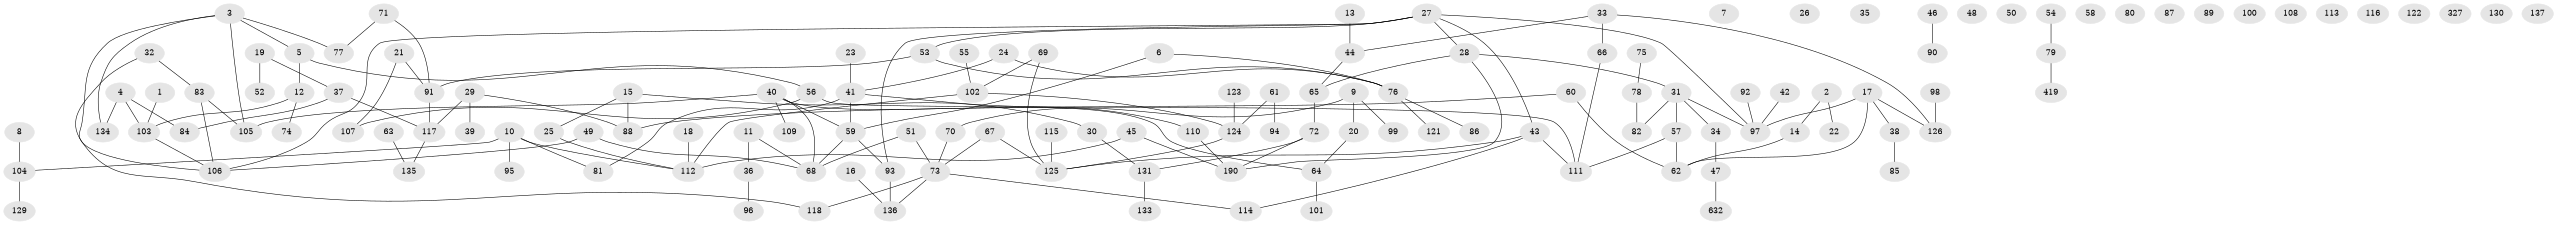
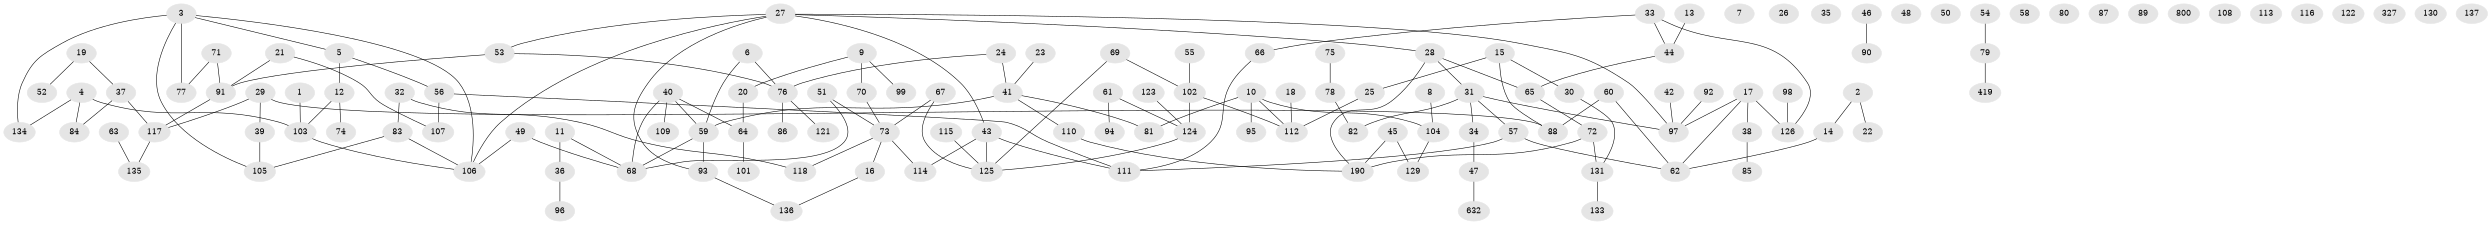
node "100": label "100" -> "800"
edge "40" -- "105": now "39" -- "105"
edge "45" -- "112": now "45" -- "129"
edge "73" -- "136": now "73" -- "16"
